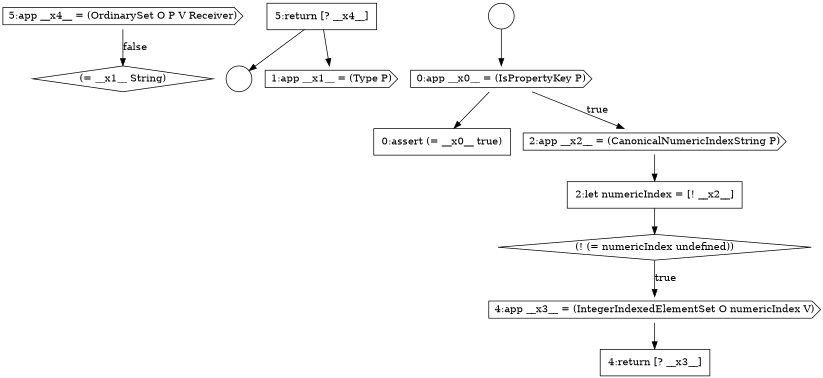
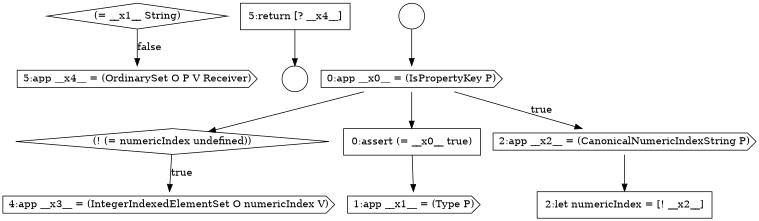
edge "5:app __x4__ = (OrdinarySet O P V Receiver)" -> "(= __x1__ String)": reversed
edge "5:return [? __x4__]" -> "1:app __x1__ = (Type P)": now "0:assert (= __x0__ true)" -> "1:app __x1__ = (Type P)"
edge "2:let numericIndex = [! __x2__]" -> "(! (= numericIndex undefined))": now "0:app __x0__ = (IsPropertyKey P)" -> "(! (= numericIndex undefined))"
node "4:return [? __x3__]": removed
